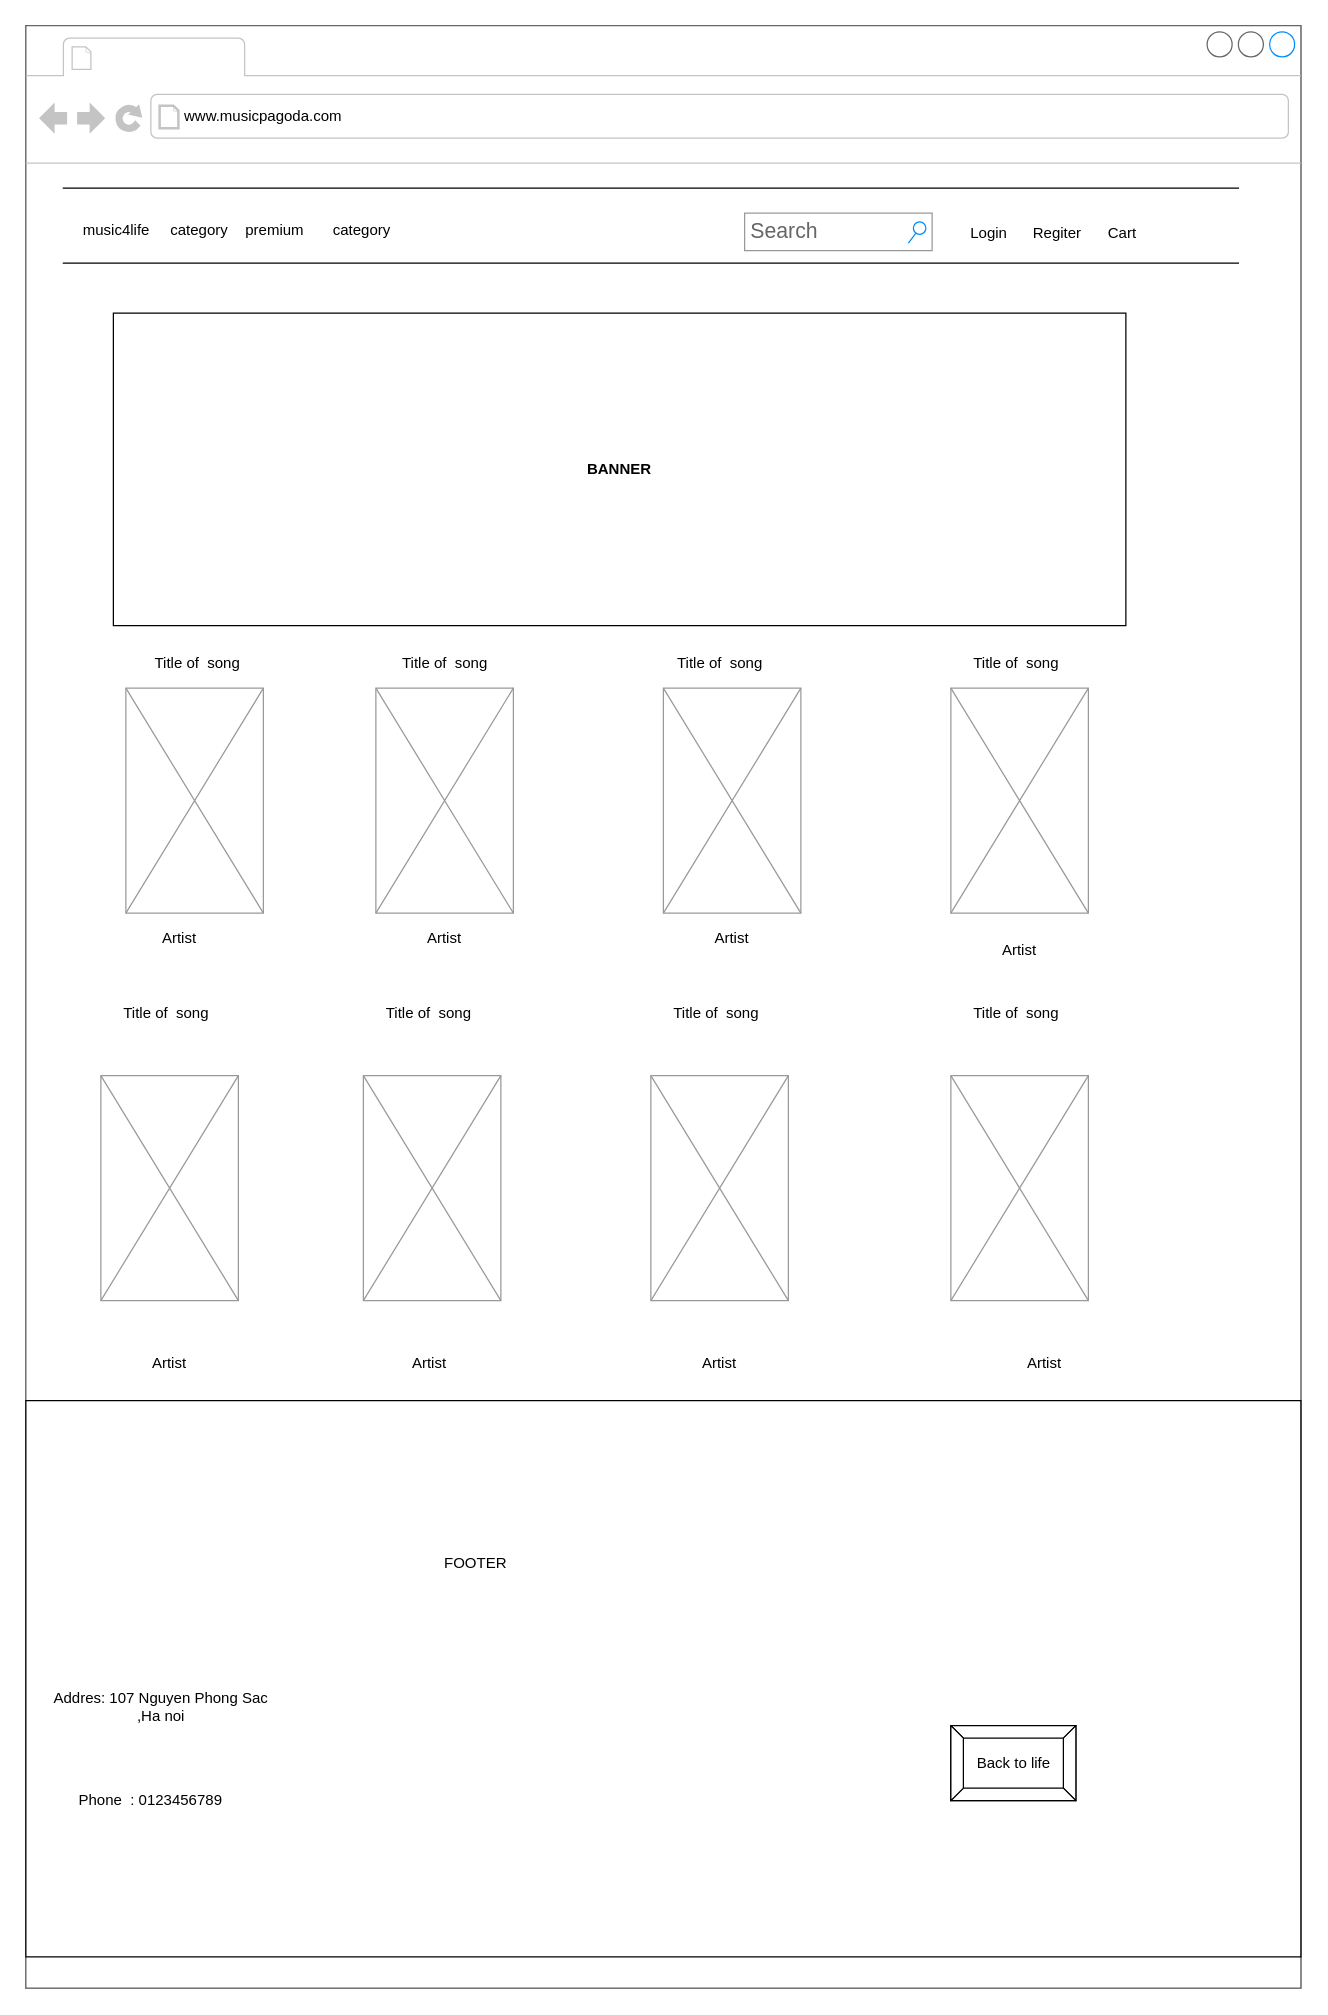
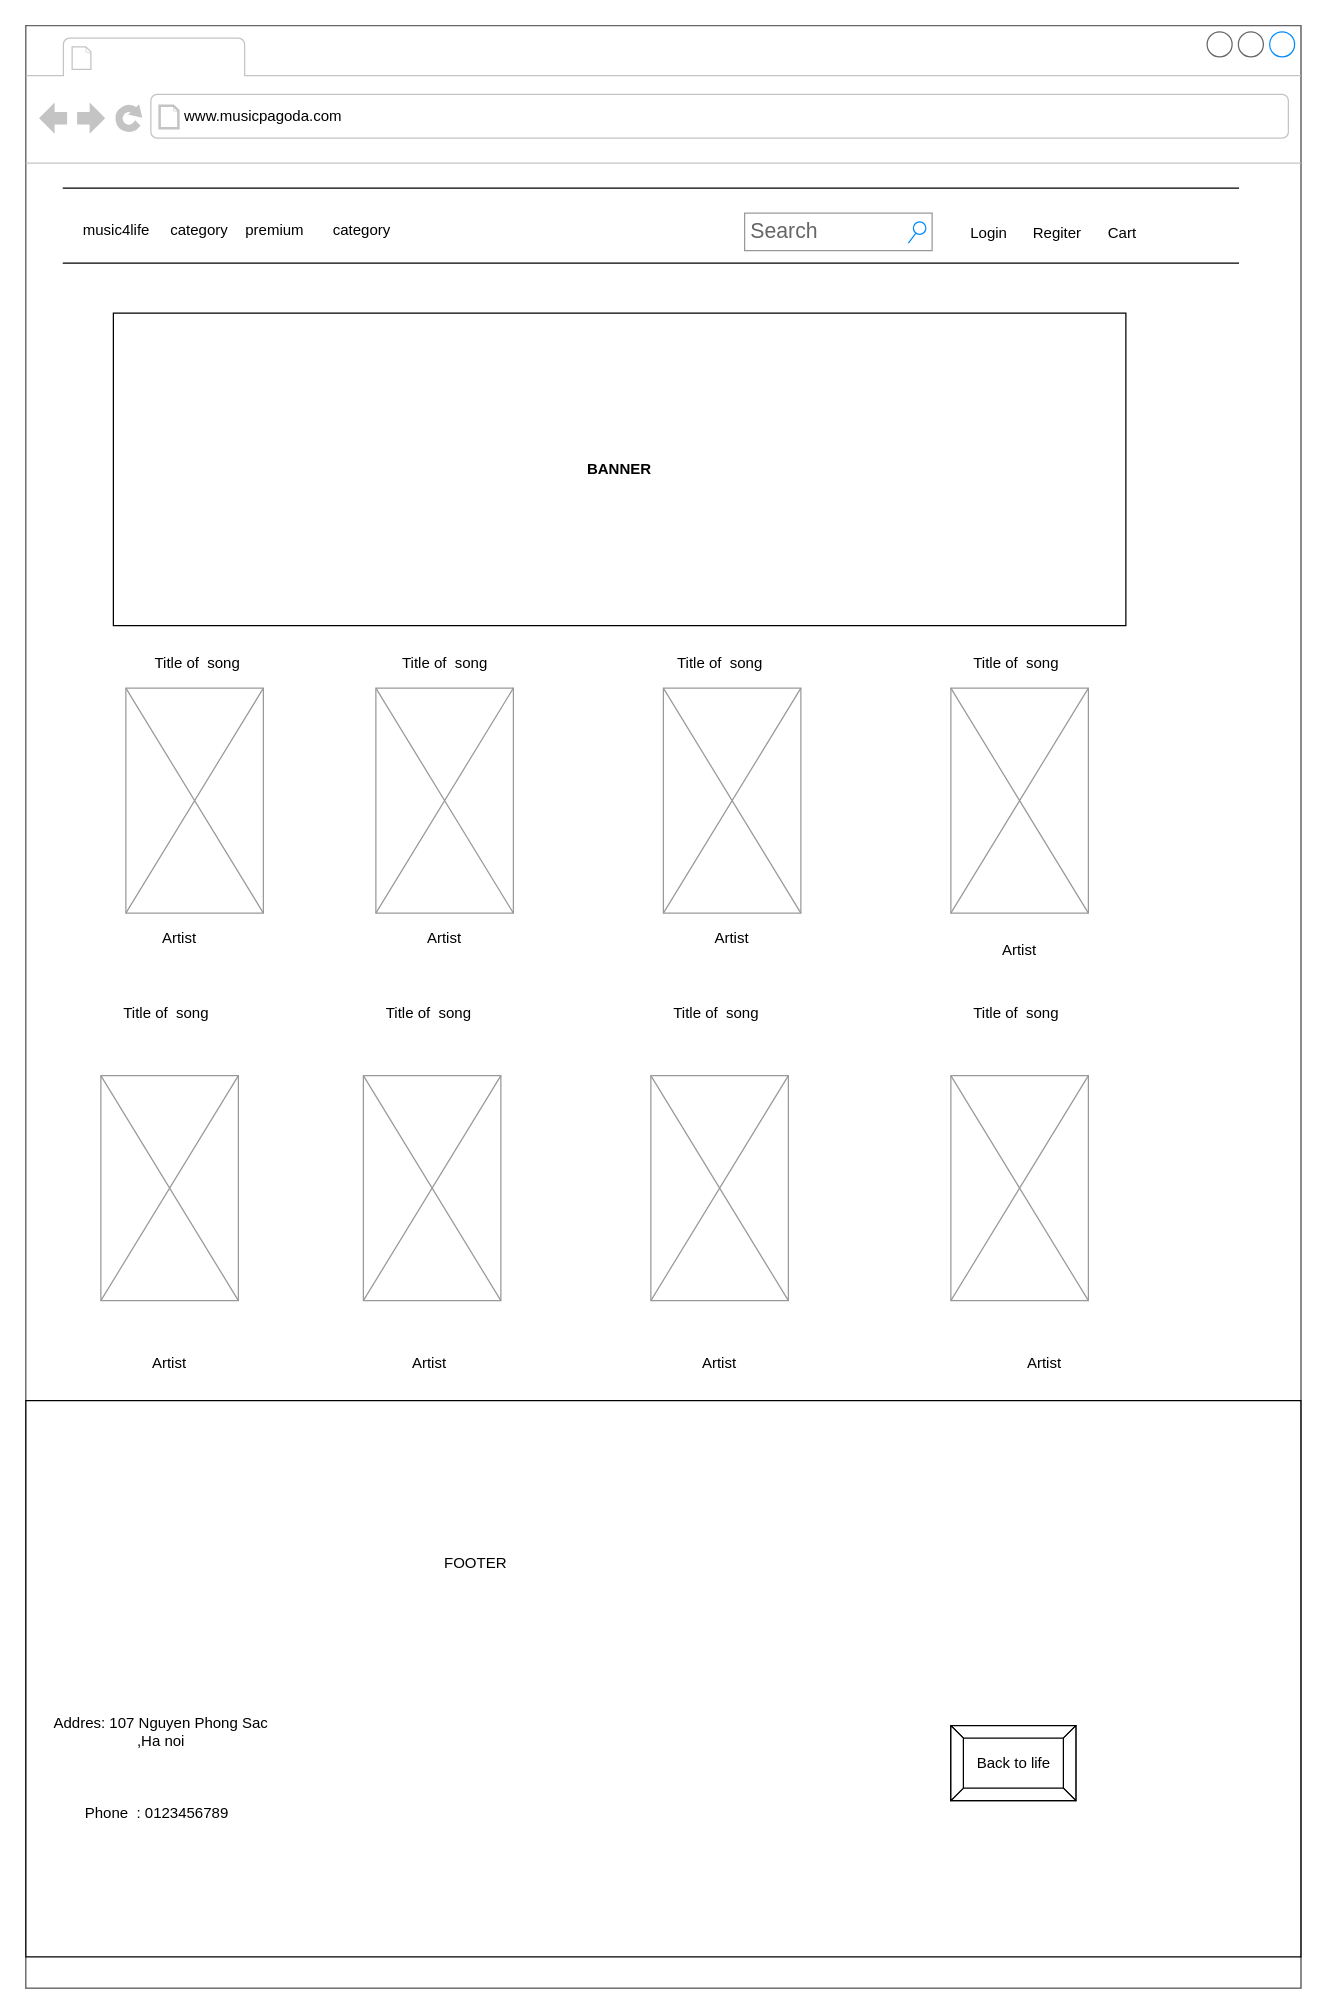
node "Addres: 107 Nguyen Phong Sac ,Ha noi": moved (163, 1707) -> (163, 1732)
node "Phone : 0123456789": moved (151, 1801) -> (157, 1813)
